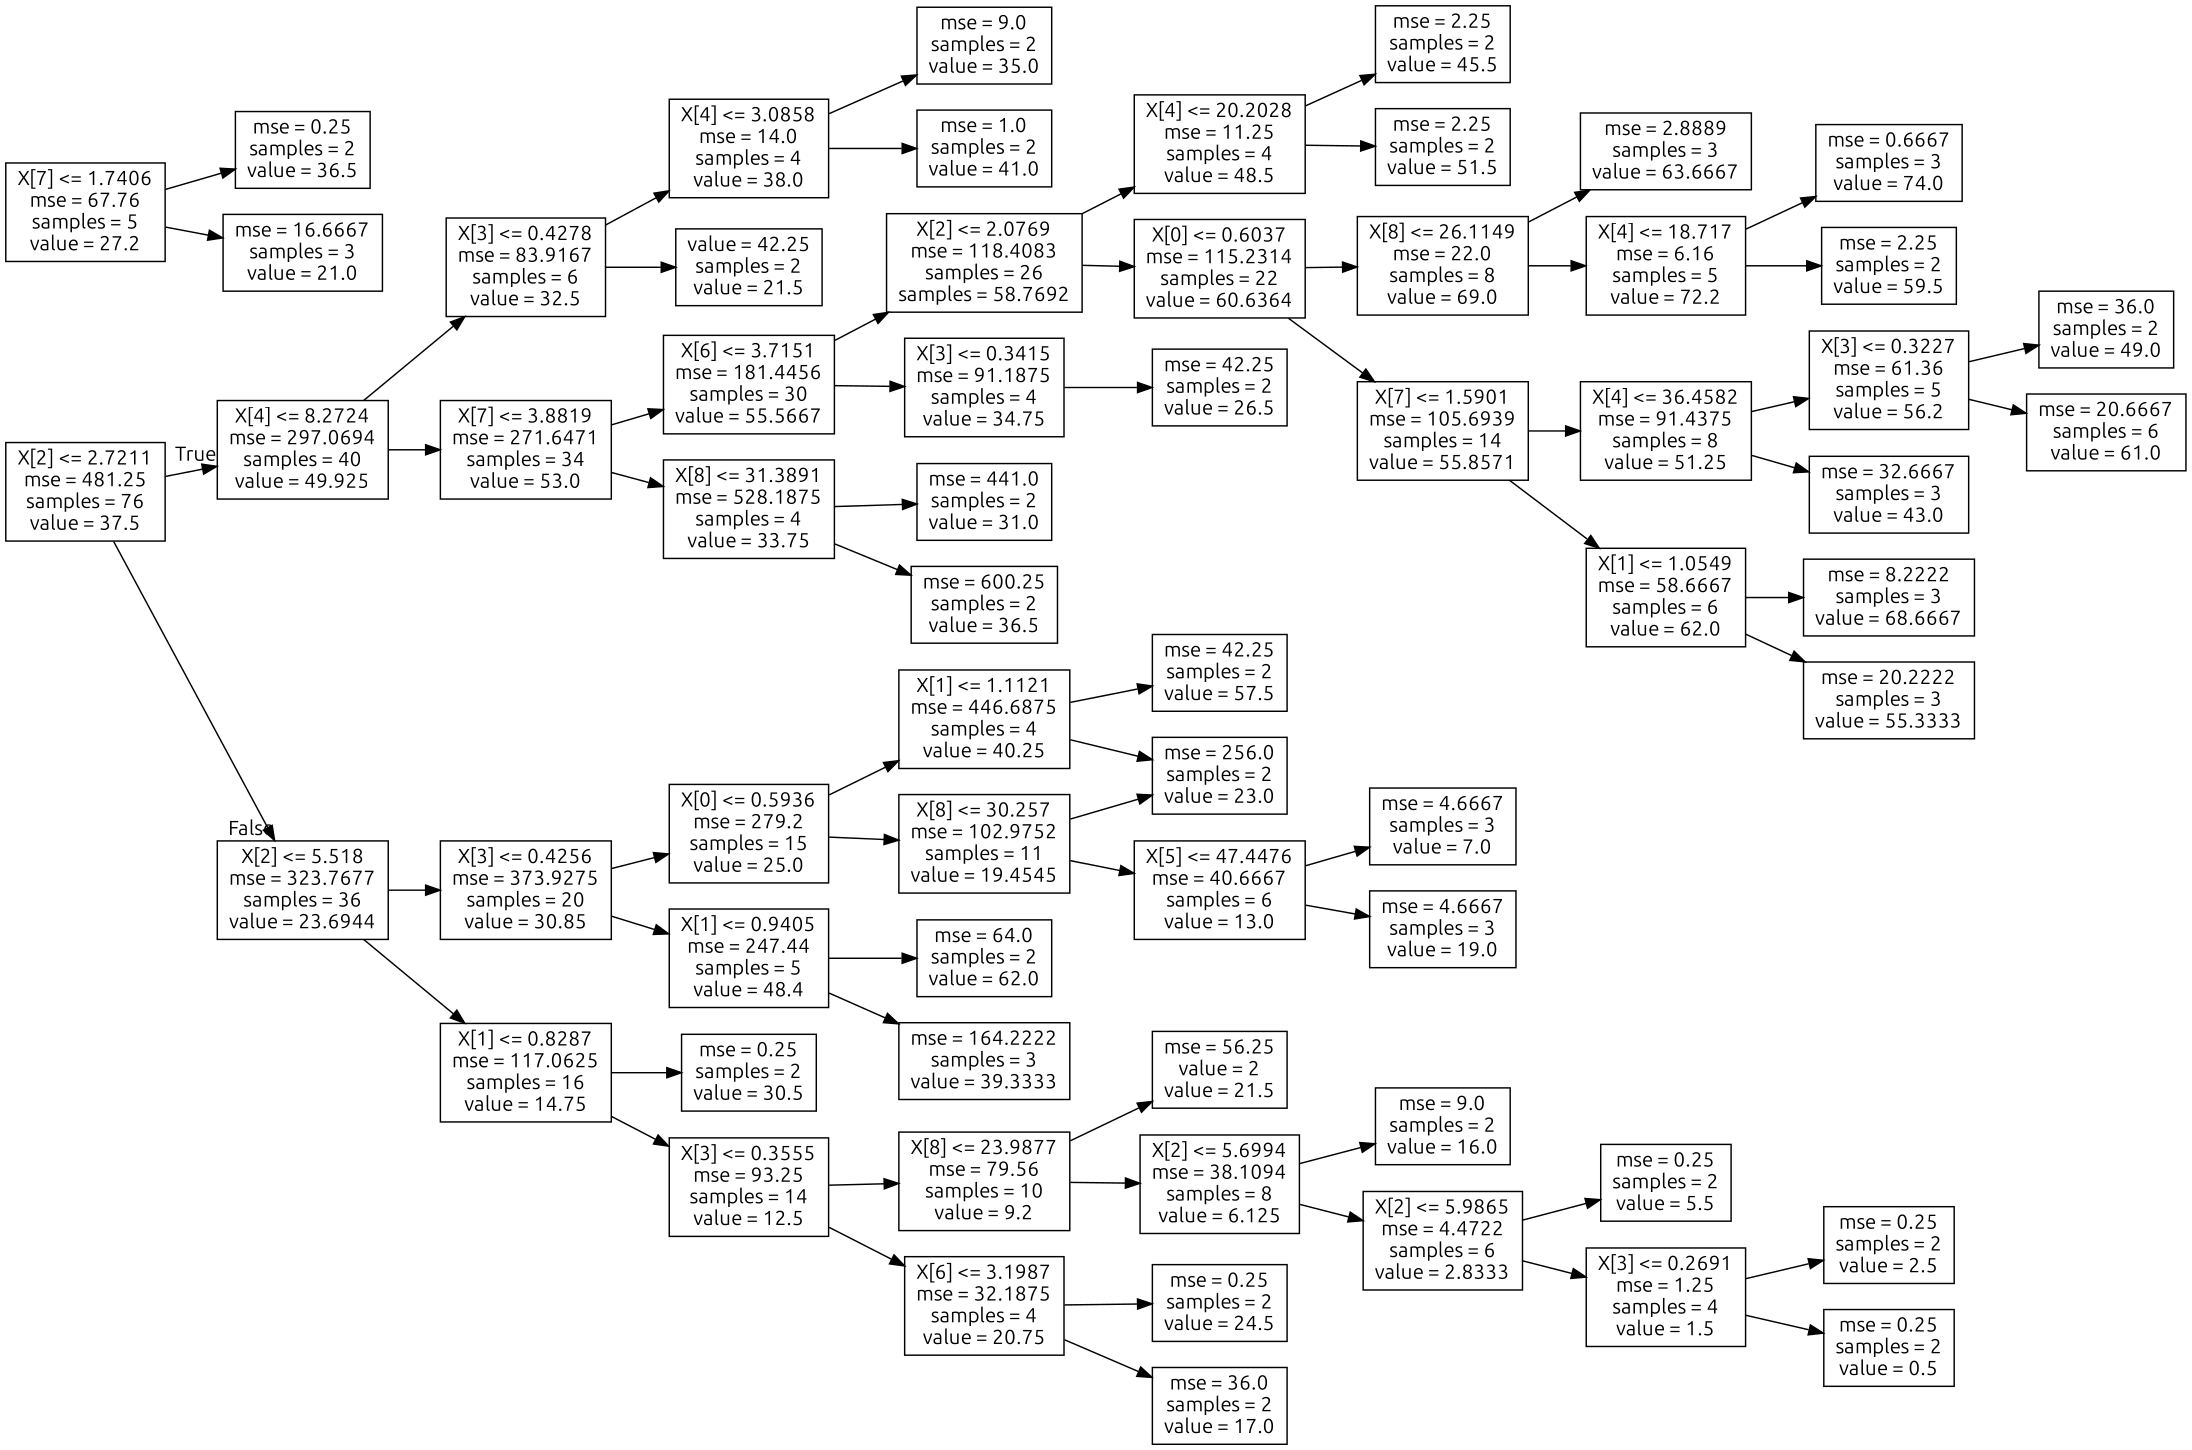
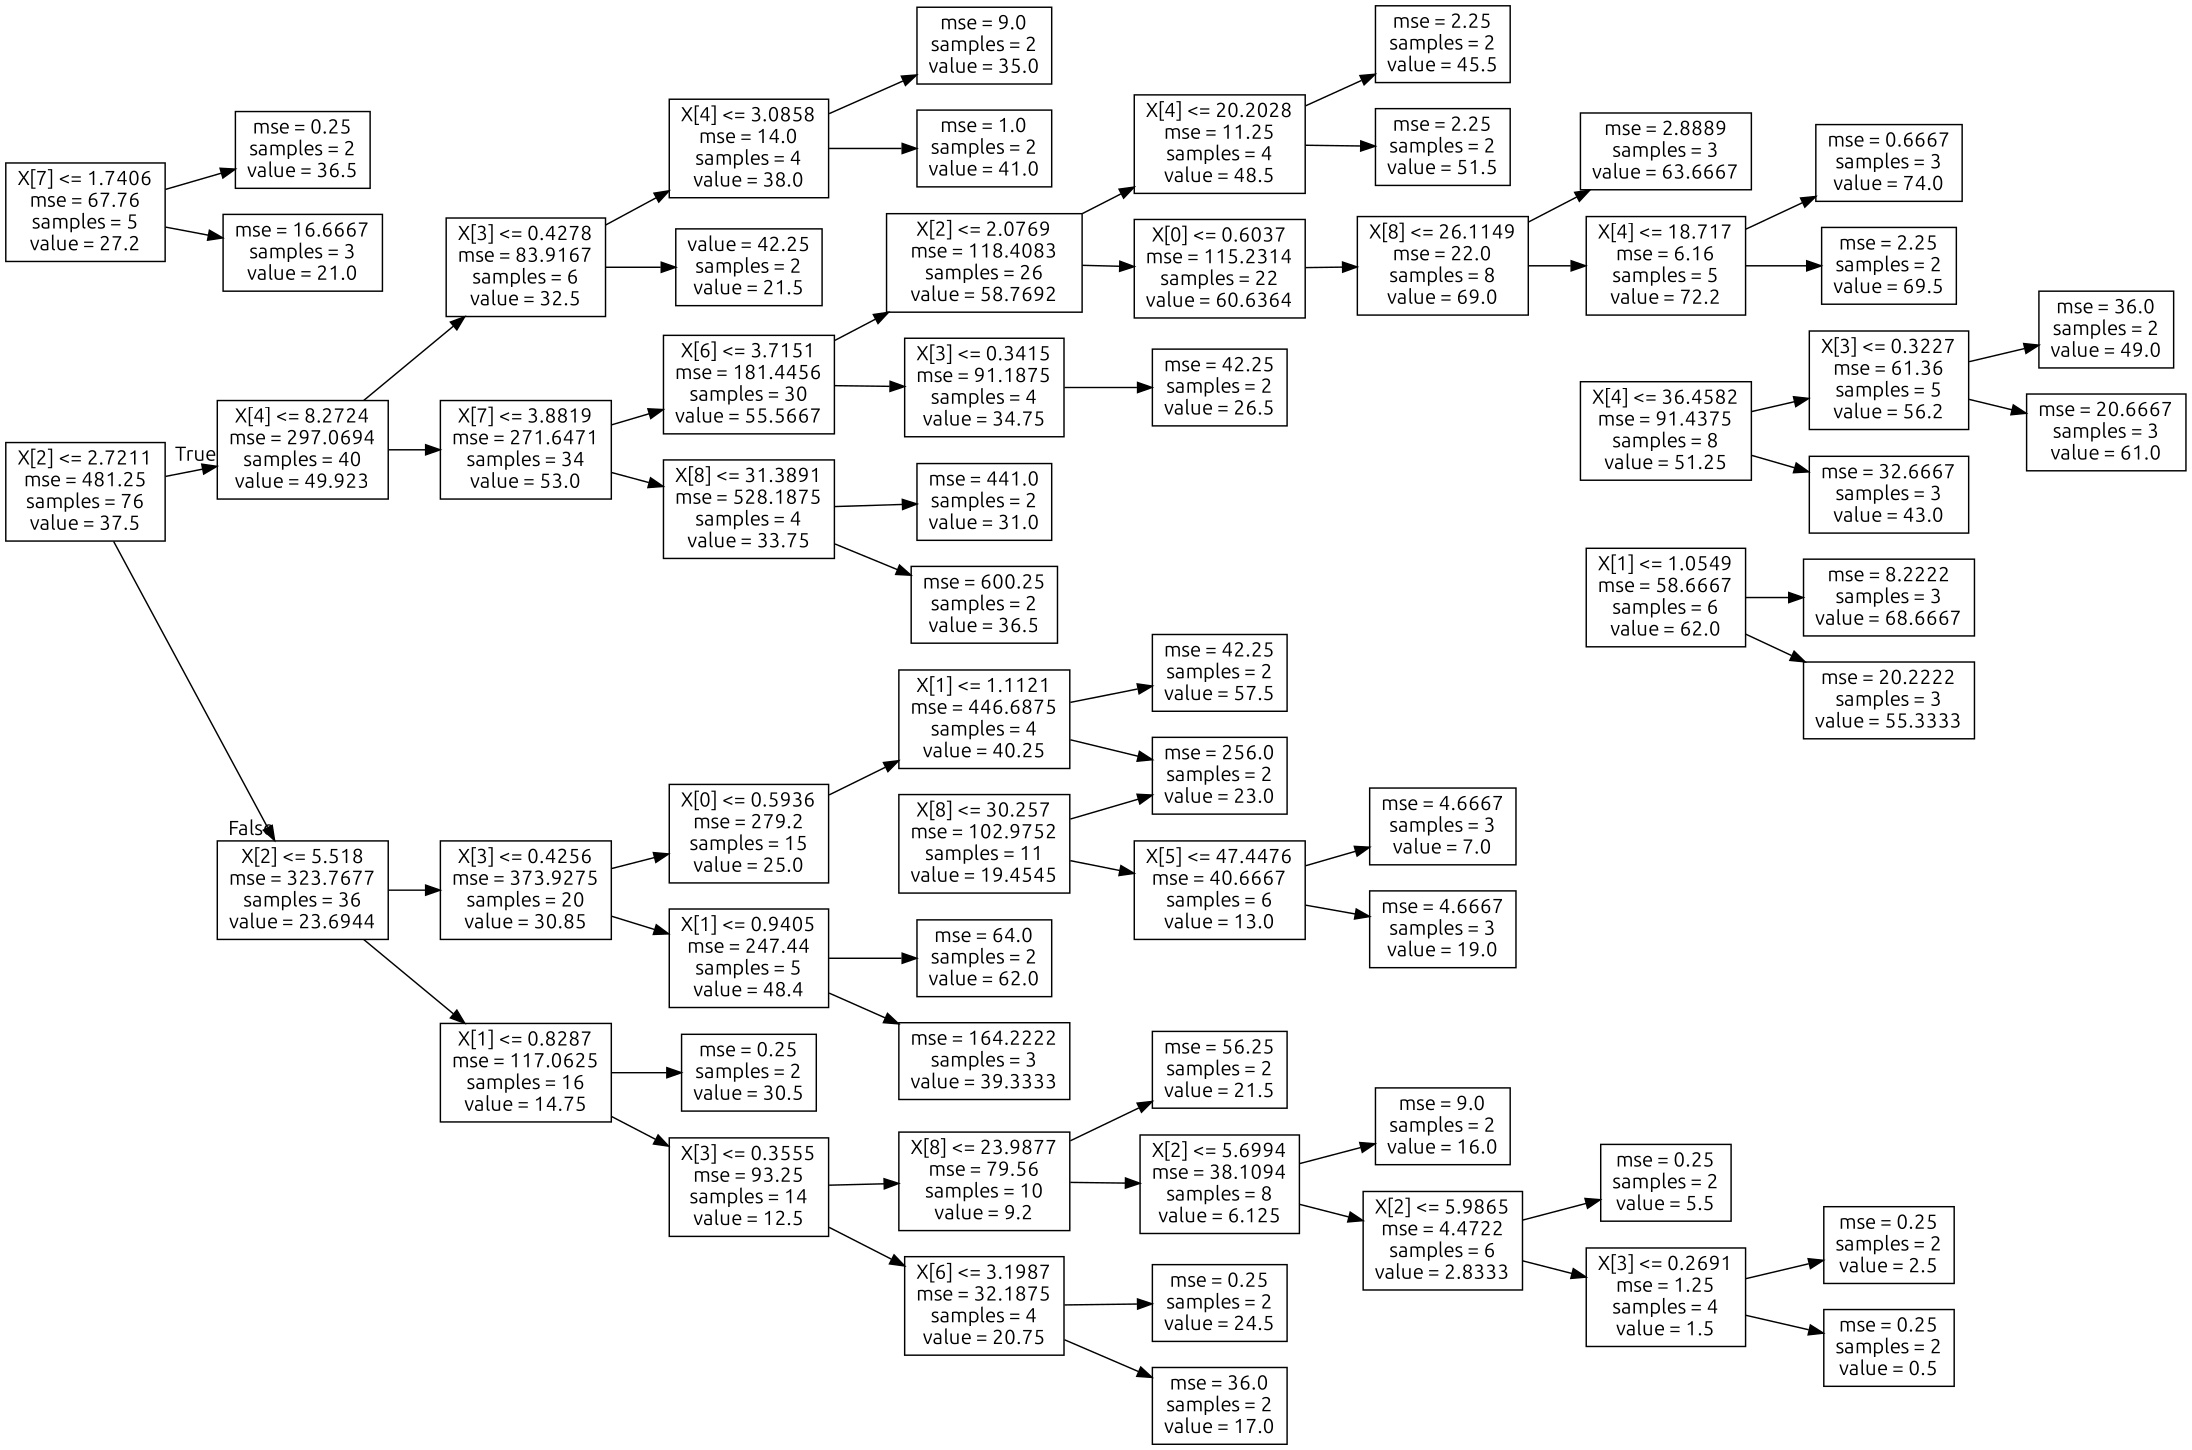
node "X[2] <= 2.0769 mse = 118.4083 samples = 26 samples = 58.7692": label "X[2] <= 2.0769 mse = 118.4083 samples = 26 samples = 58.7692" -> "X[2] <= 2.0769 mse = 118.4083 samples = 26 value = 58.7692"
node "mse = 2.25 samples = 2 value = 59.5": label "mse = 2.25 samples = 2 value = 59.5" -> "mse = 2.25 samples = 2 value = 69.5"
node "X[7] <= 1.5901 mse = 105.6939 samples = 14 value = 55.8571": removed
node "mse = 20.6667 samples = 6 value = 61.0": label "mse = 20.6667 samples = 6 value = 61.0" -> "mse = 20.6667 samples = 3 value = 61.0"
node "X[4] <= 8.2724 mse = 297.0694 samples = 40 value = 49.925": label "X[4] <= 8.2724 mse = 297.0694 samples = 40 value = 49.925" -> "X[4] <= 8.2724 mse = 297.0694 samples = 40 value = 49.923"
edge "X[0] <= 0.5936 mse = 279.2 samples = 15 value = 25.0" -> "X[8] <= 30.257 mse = 102.9752 samples = 11 value = 19.4545": removed
node "mse = 56.25 value = 2 value = 21.5": label "mse = 56.25 value = 2 value = 21.5" -> "mse = 56.25 samples = 2 value = 21.5"
